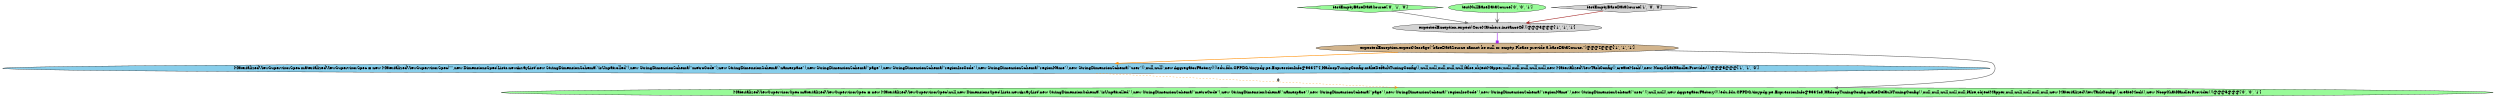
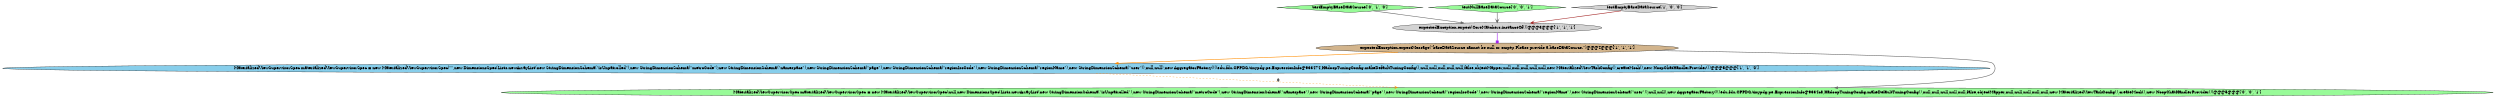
node "testNullBaseDataSource['0', '0', '1']": shape ellipse -> diamond
